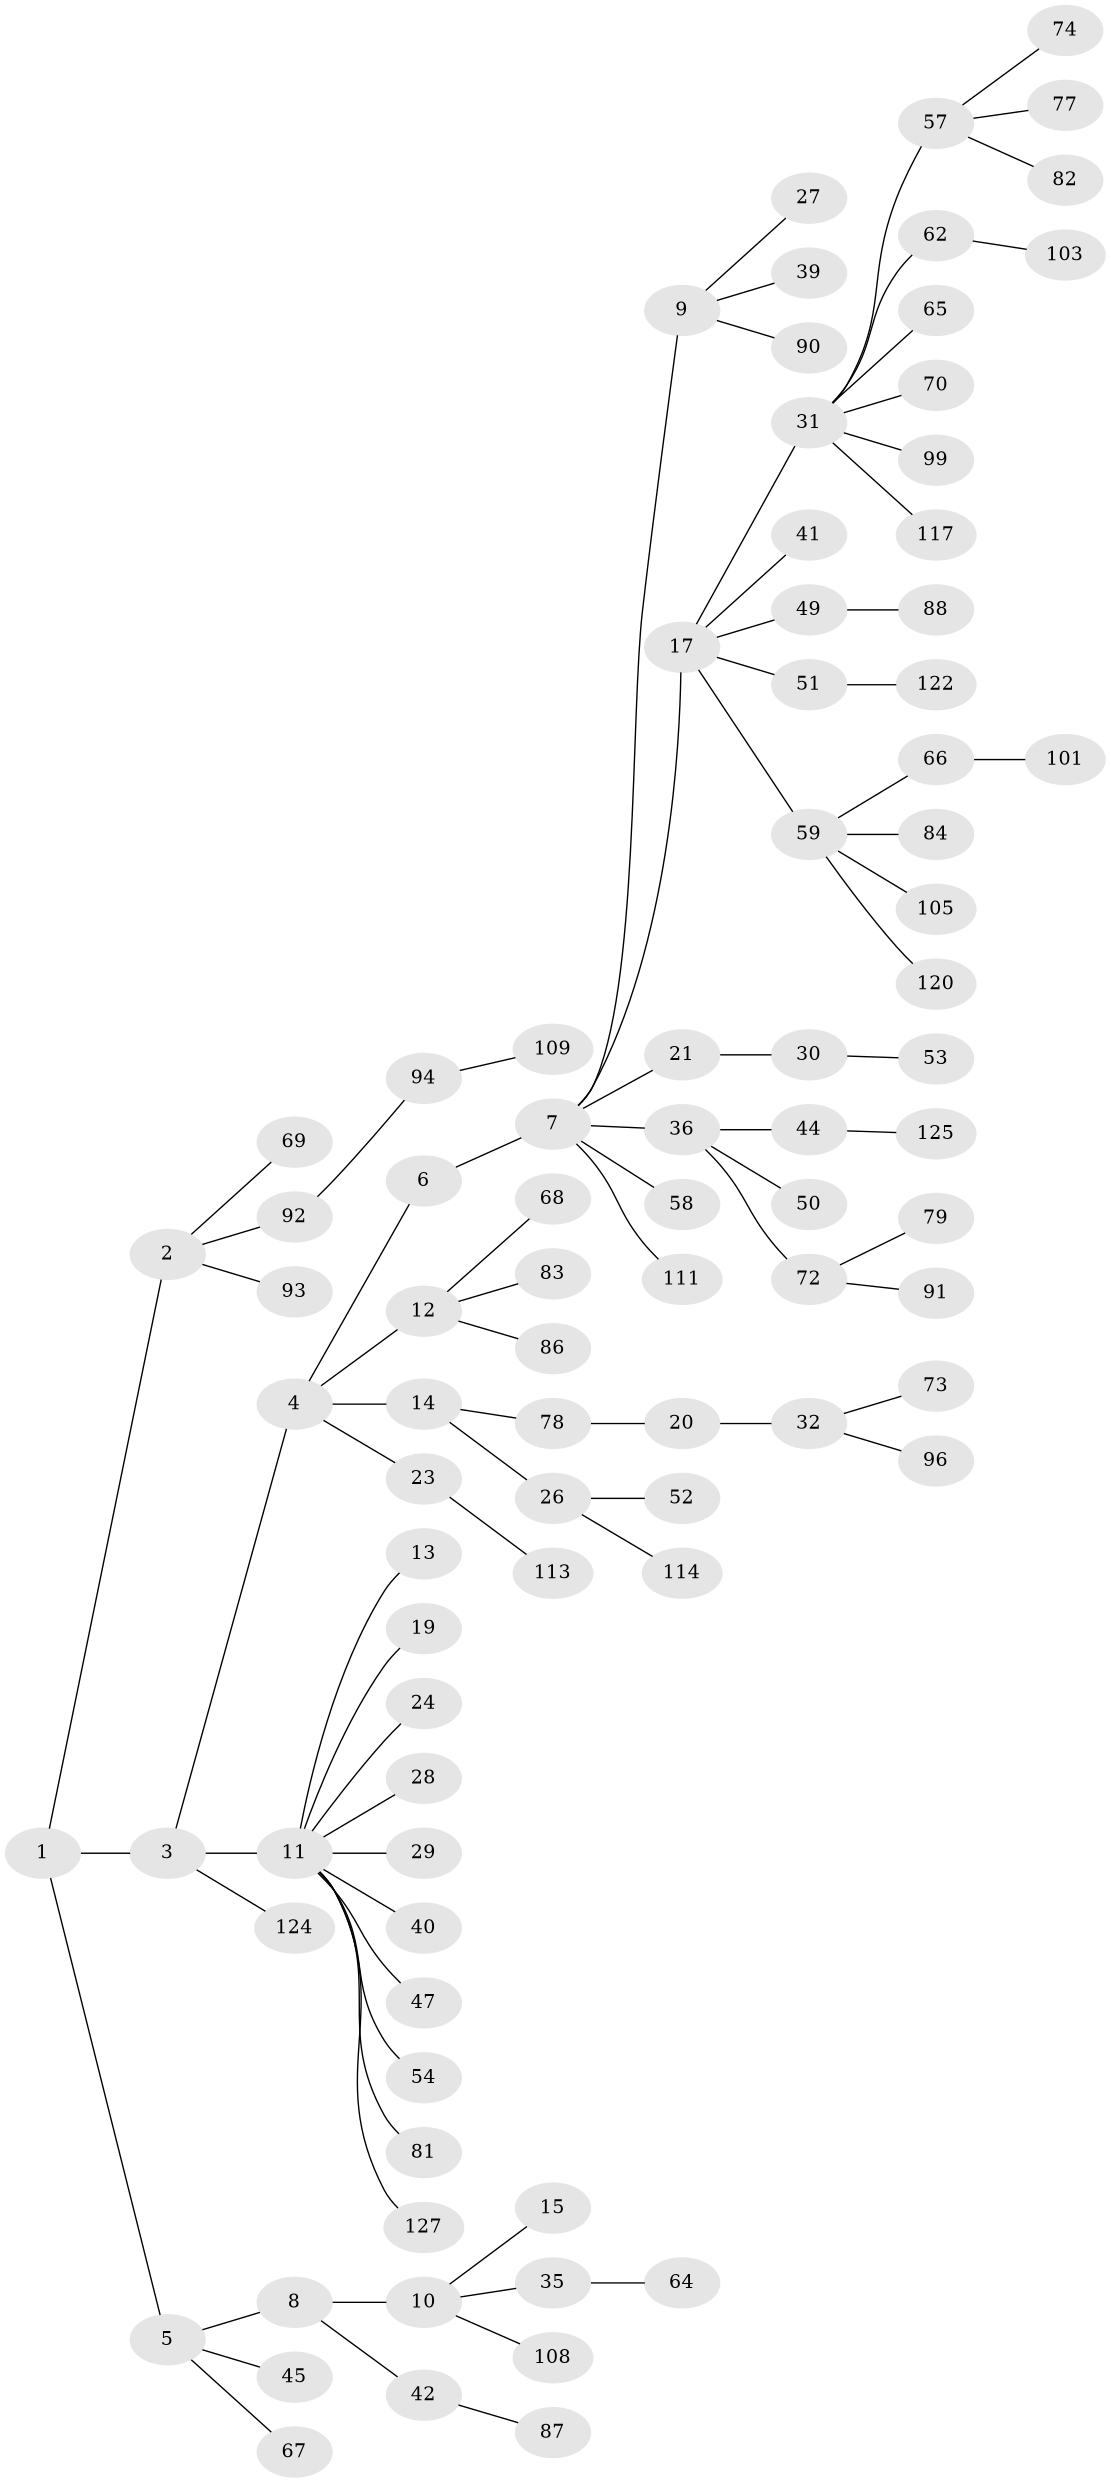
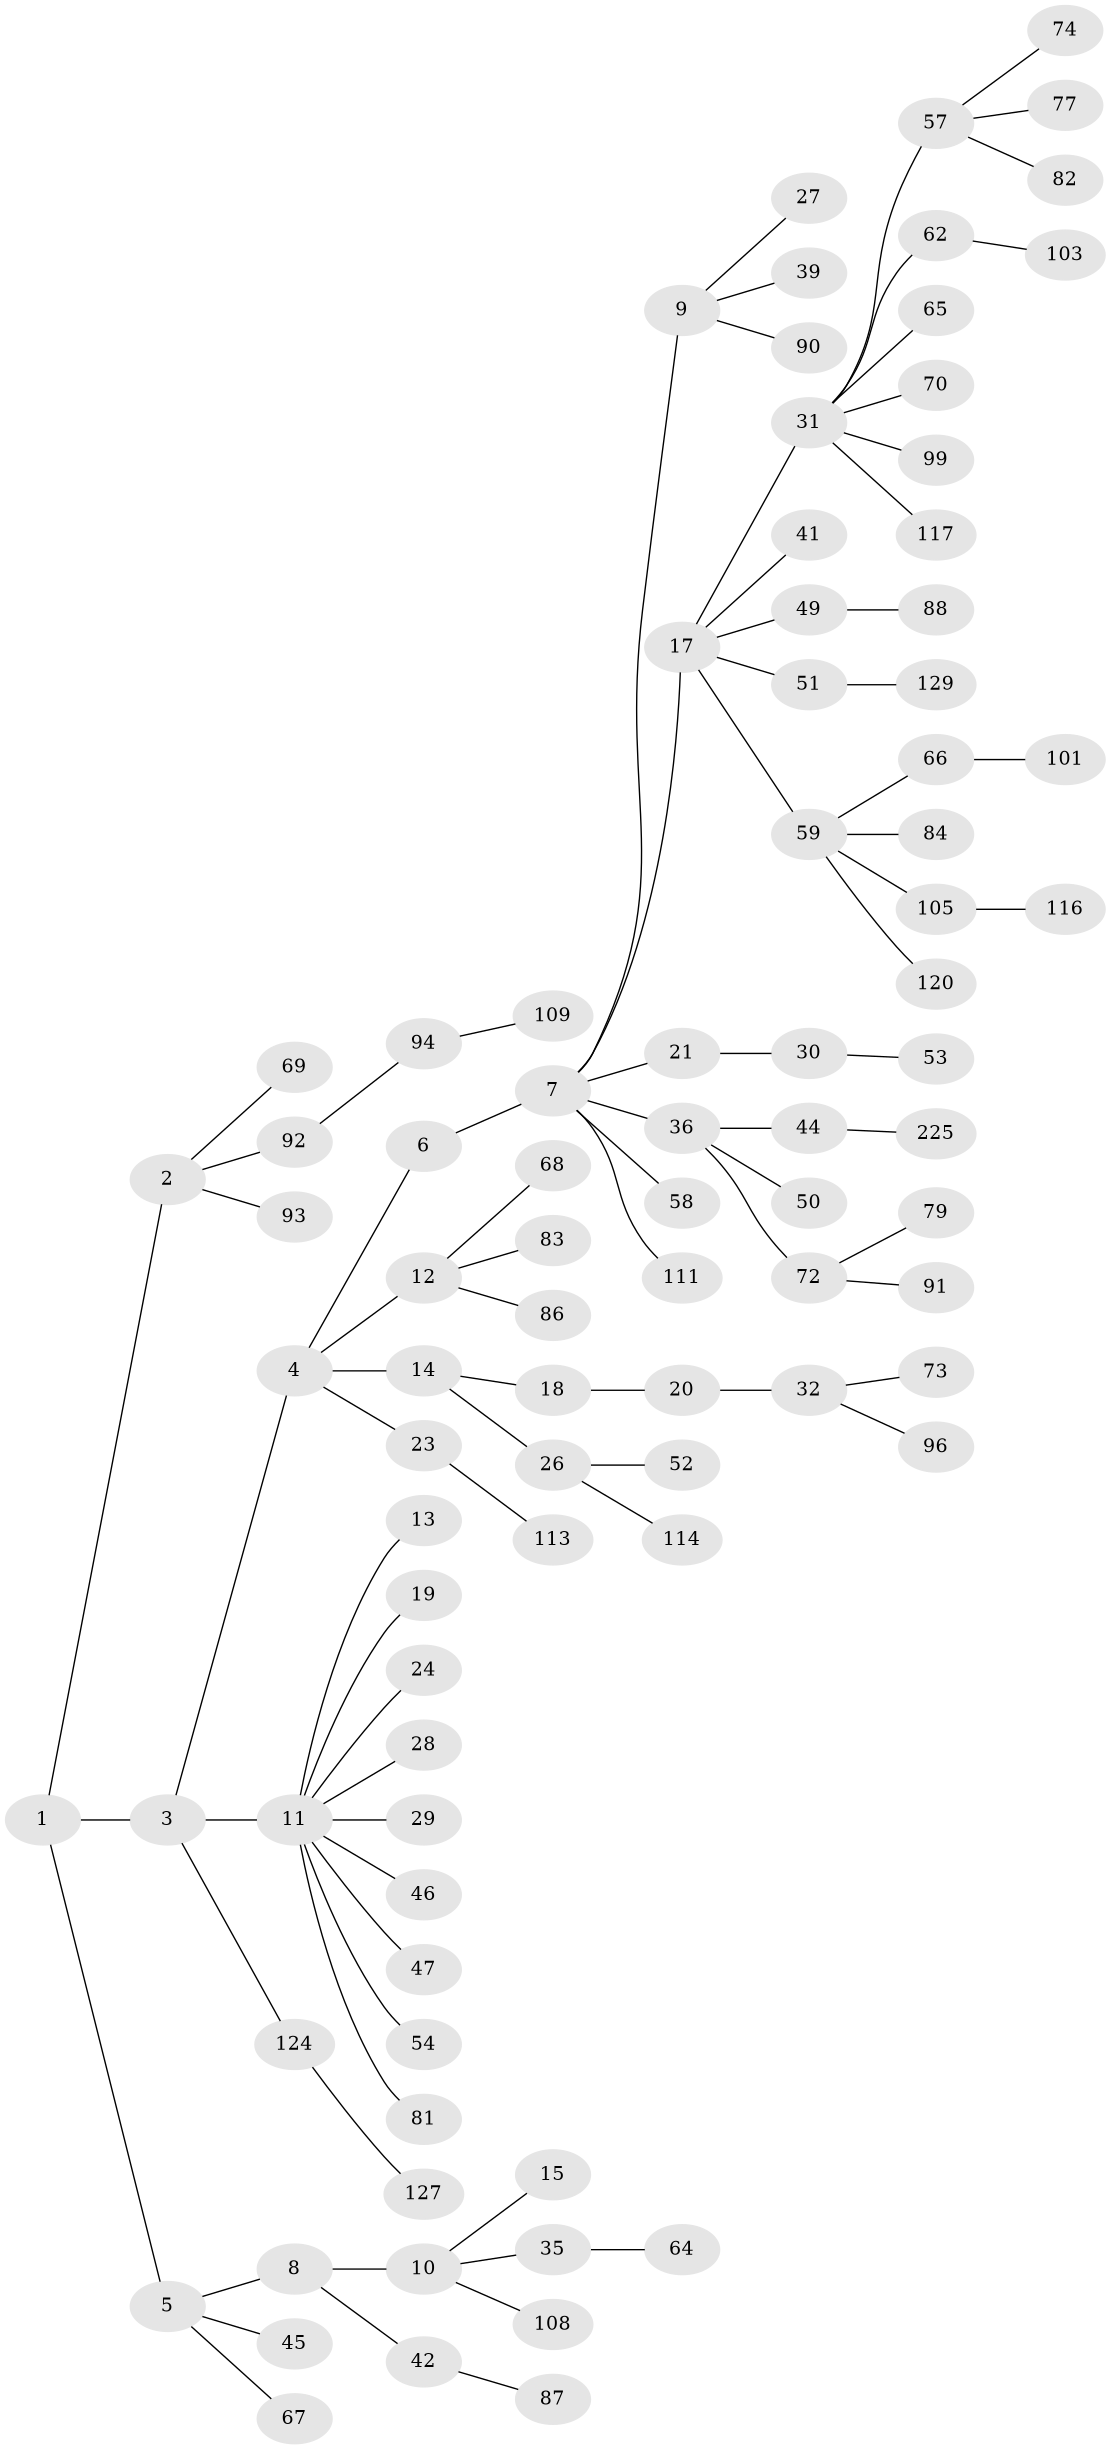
node "122": label "122" -> "129"
node "116": added
node "125": label "125" -> "225"
node "78": label "78" -> "18"
node "40": label "40" -> "46"
edge "11" -- "127": now "124" -- "127"
